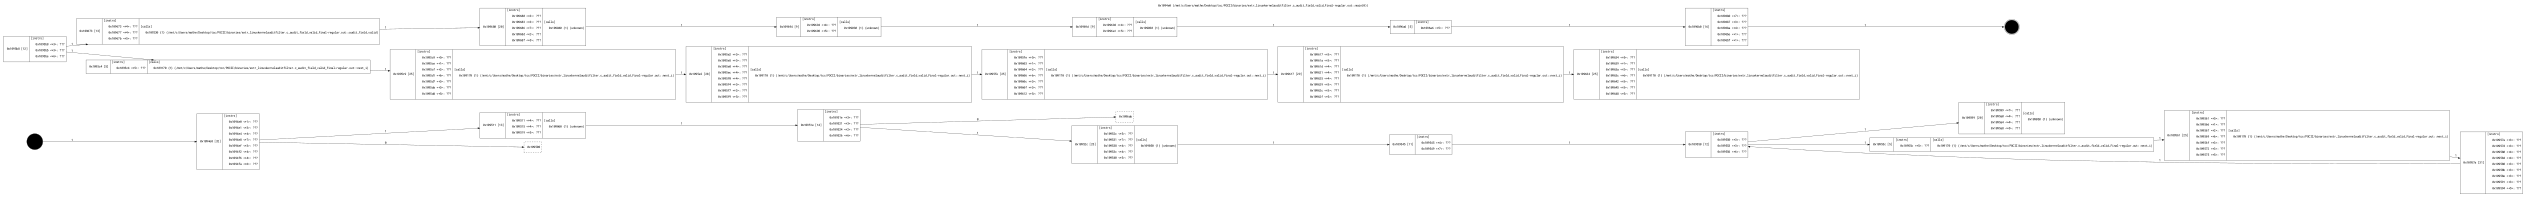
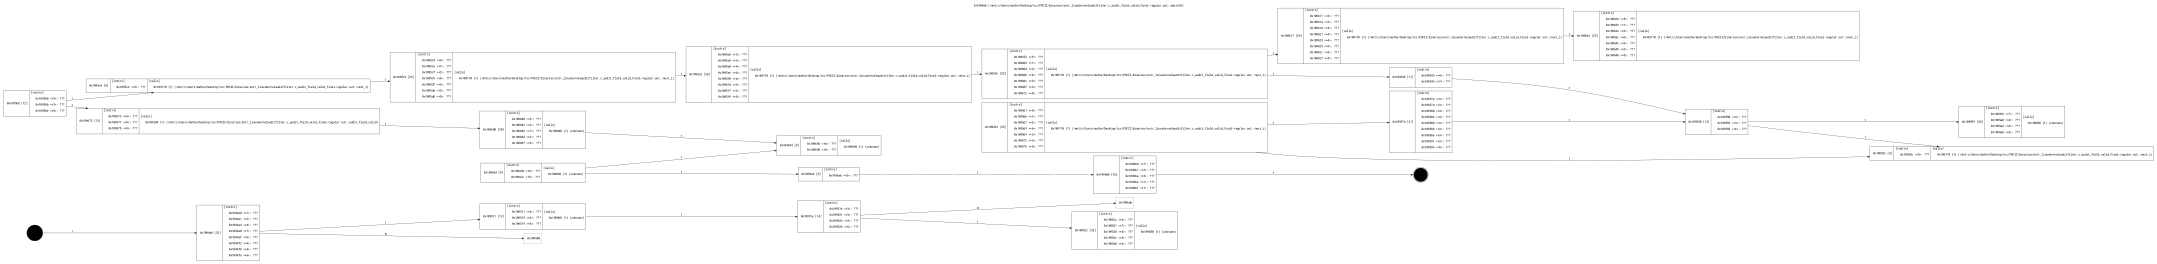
edge "0x109694 [9]" -> "0x10969d [9]": reversed
edge "0x10955c [5]" -> "0x109561 [25]": reversed
edge "0x10952c [25]" -> "0x109545 [11]": now "0x1095fe [25]" -> "0x109545 [11]"
